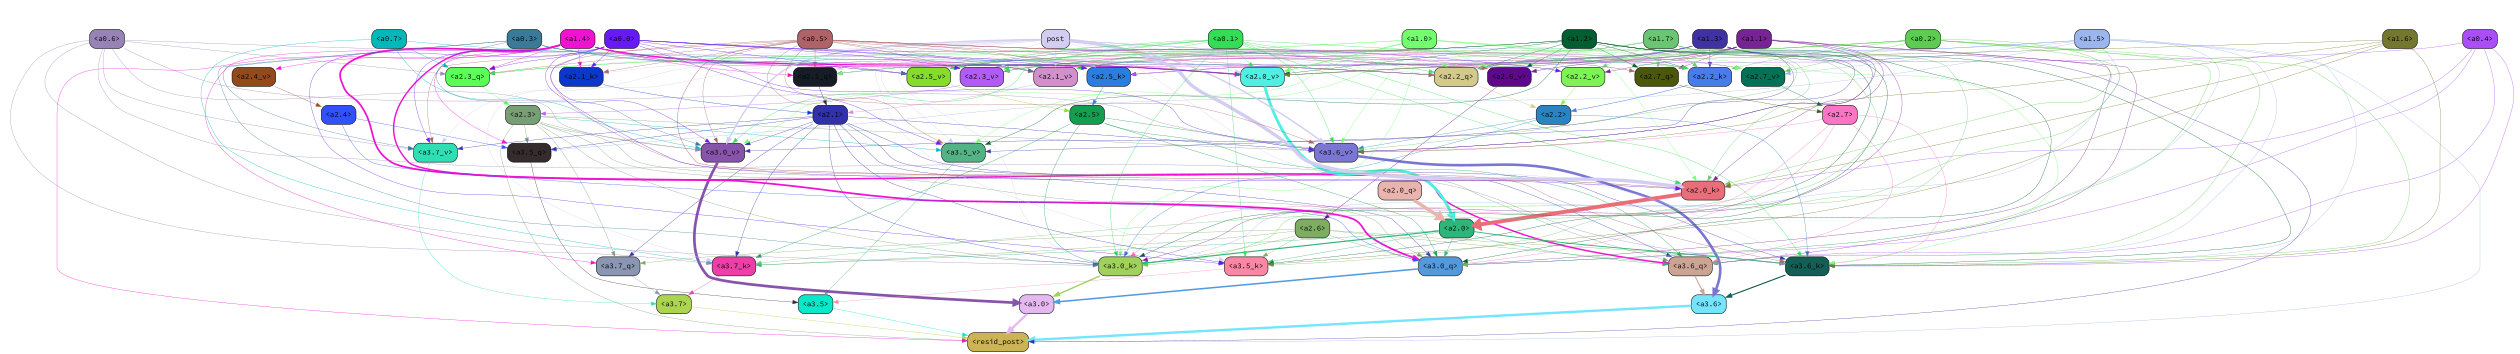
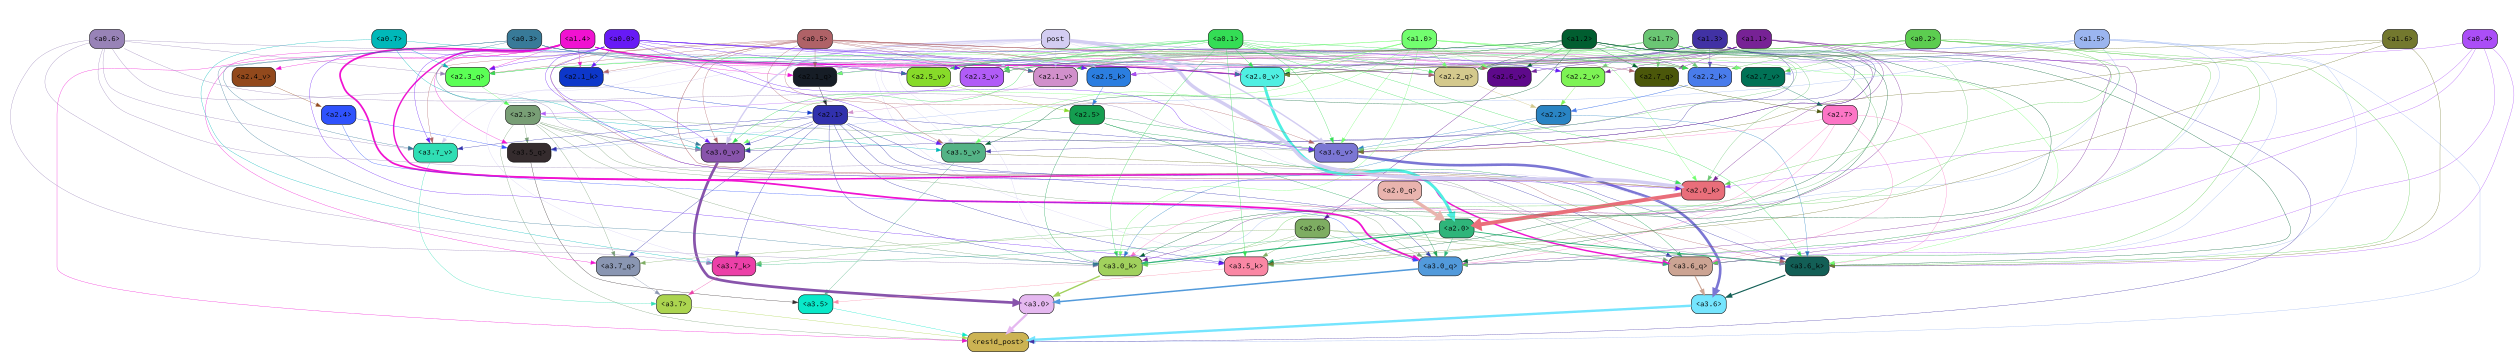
edge "<a1.6>" -> "<a2.0_k>": now "<a3.5_v>" -> "<a2.0_k>"
edge "<a2.5>" -> "<a3.7_k>": now "<a2.5>" -> "<a3.0_v>"
edge "<a2.6>" -> "<a3.7_k>": removed
